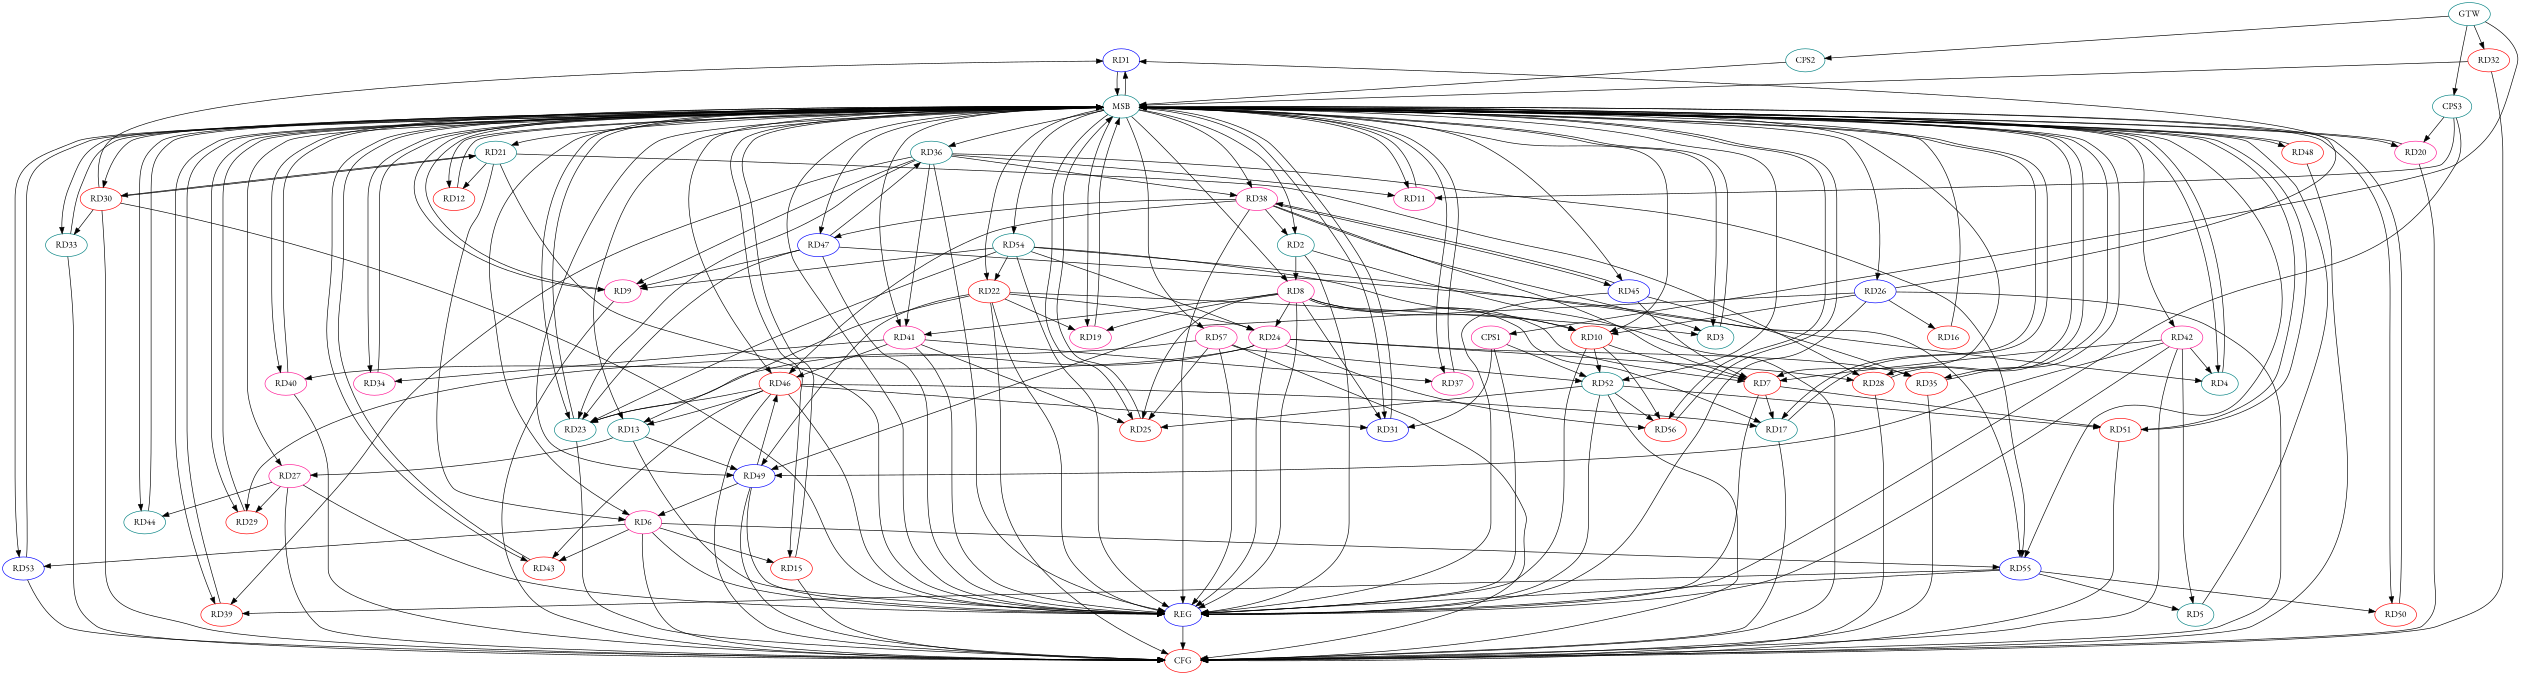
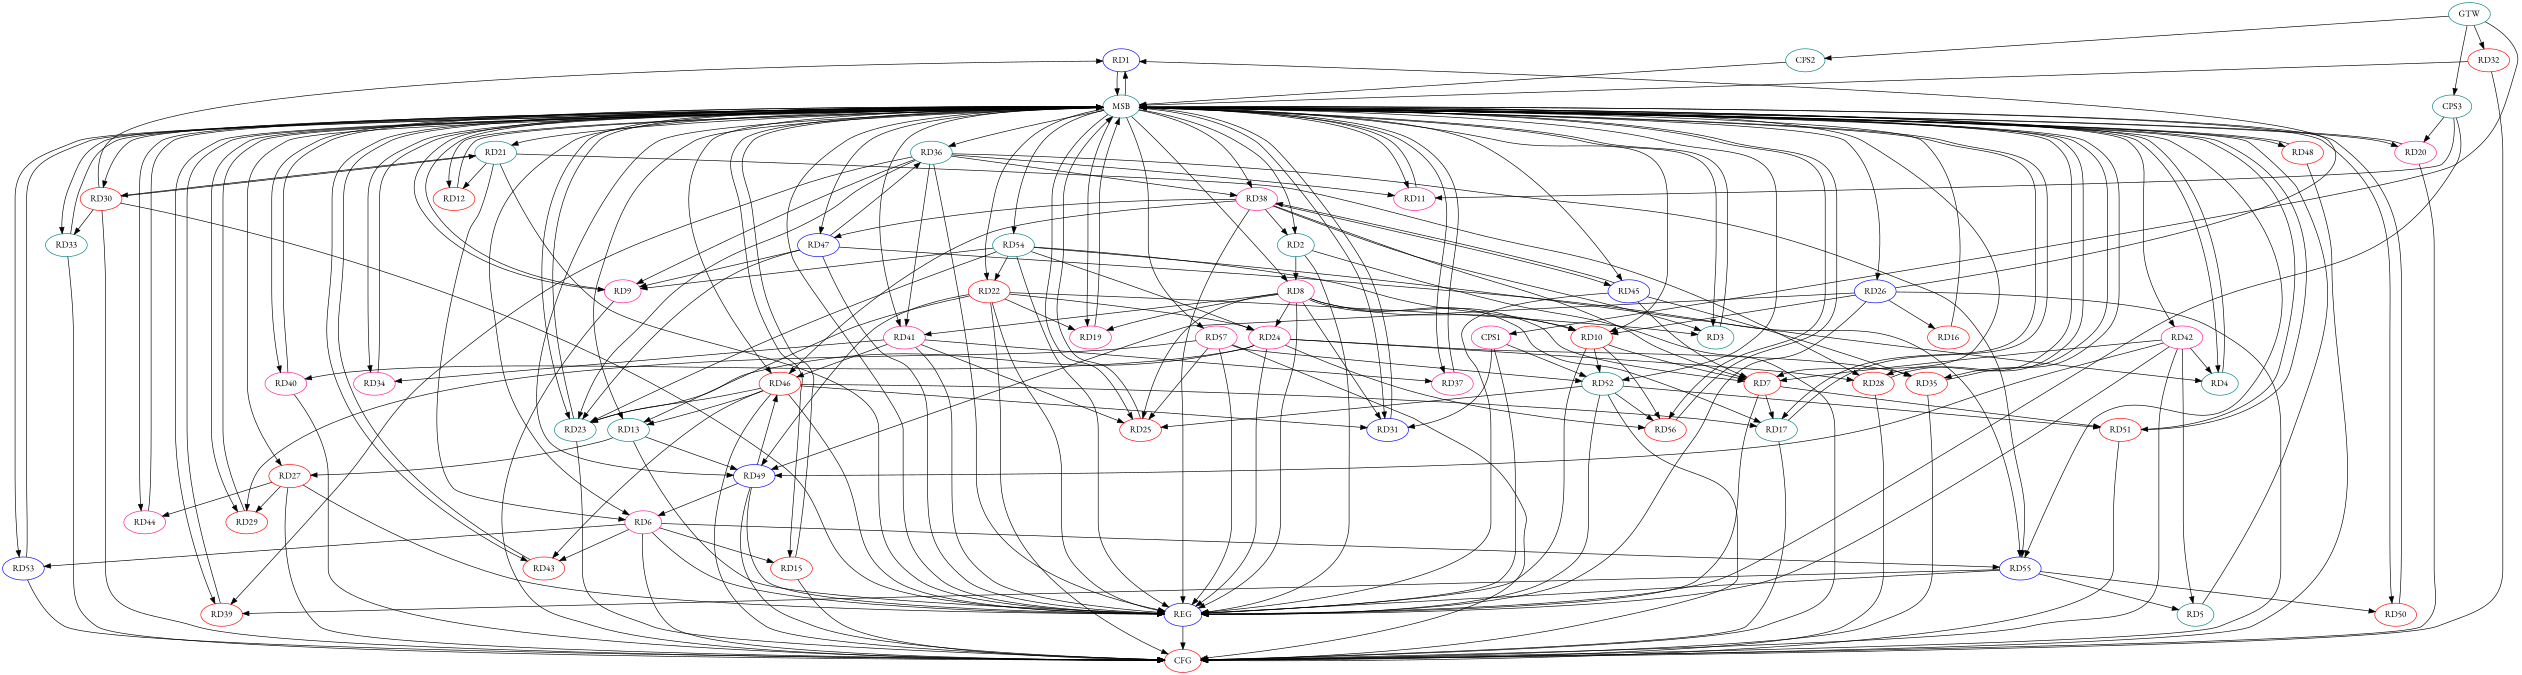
node "RD27": color deeppink -> red
node "RD44": color teal -> deeppink
